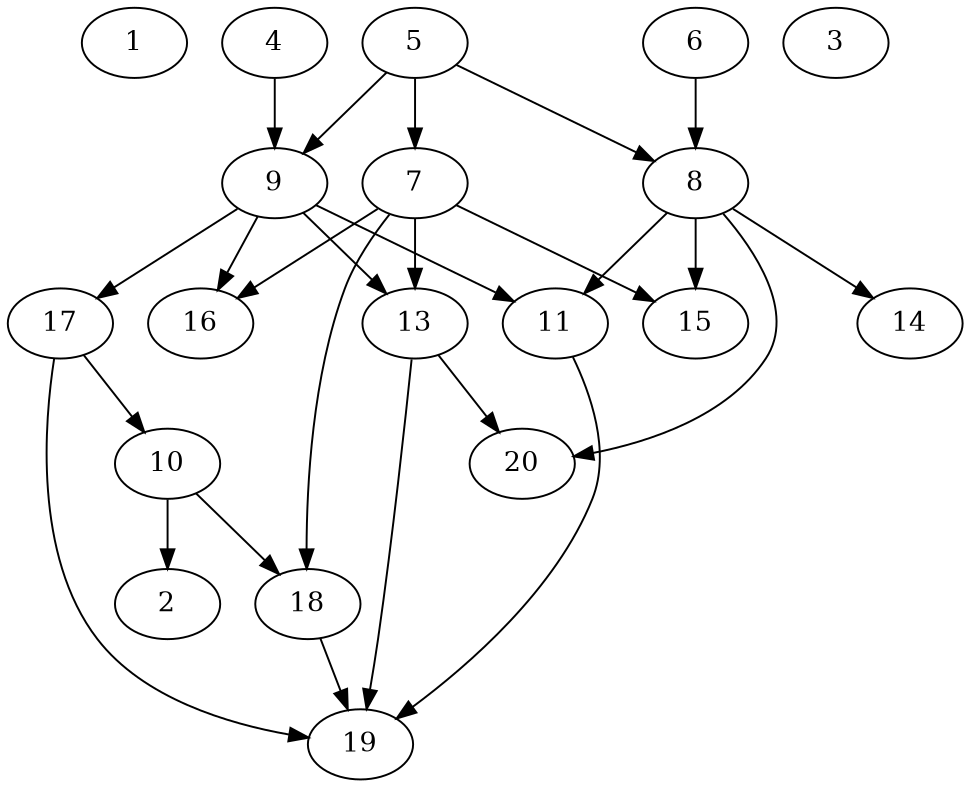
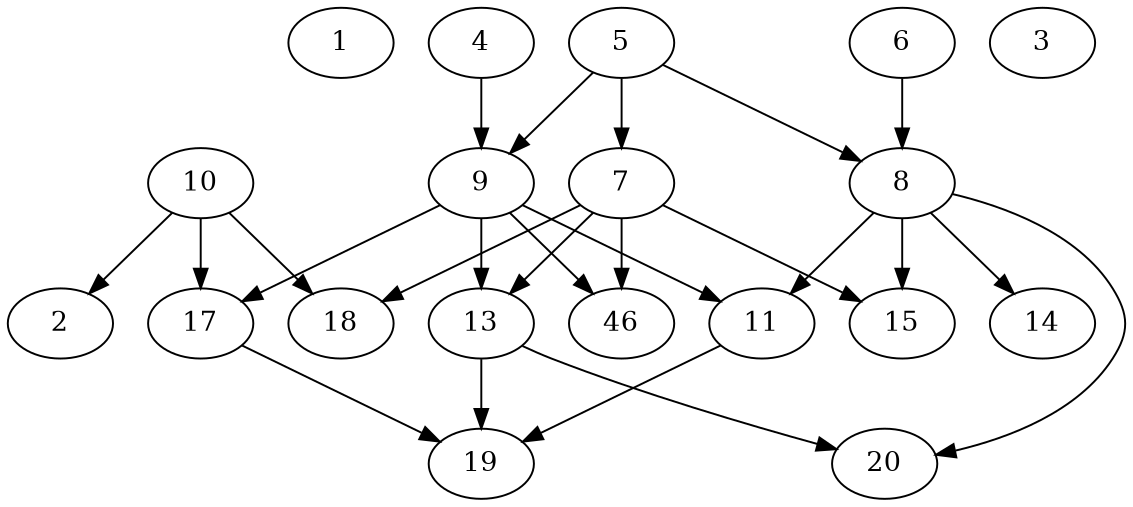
node "16": label "16" -> "46"
edge "17" -> "10": reversed
edge "18" -> "19": removed
